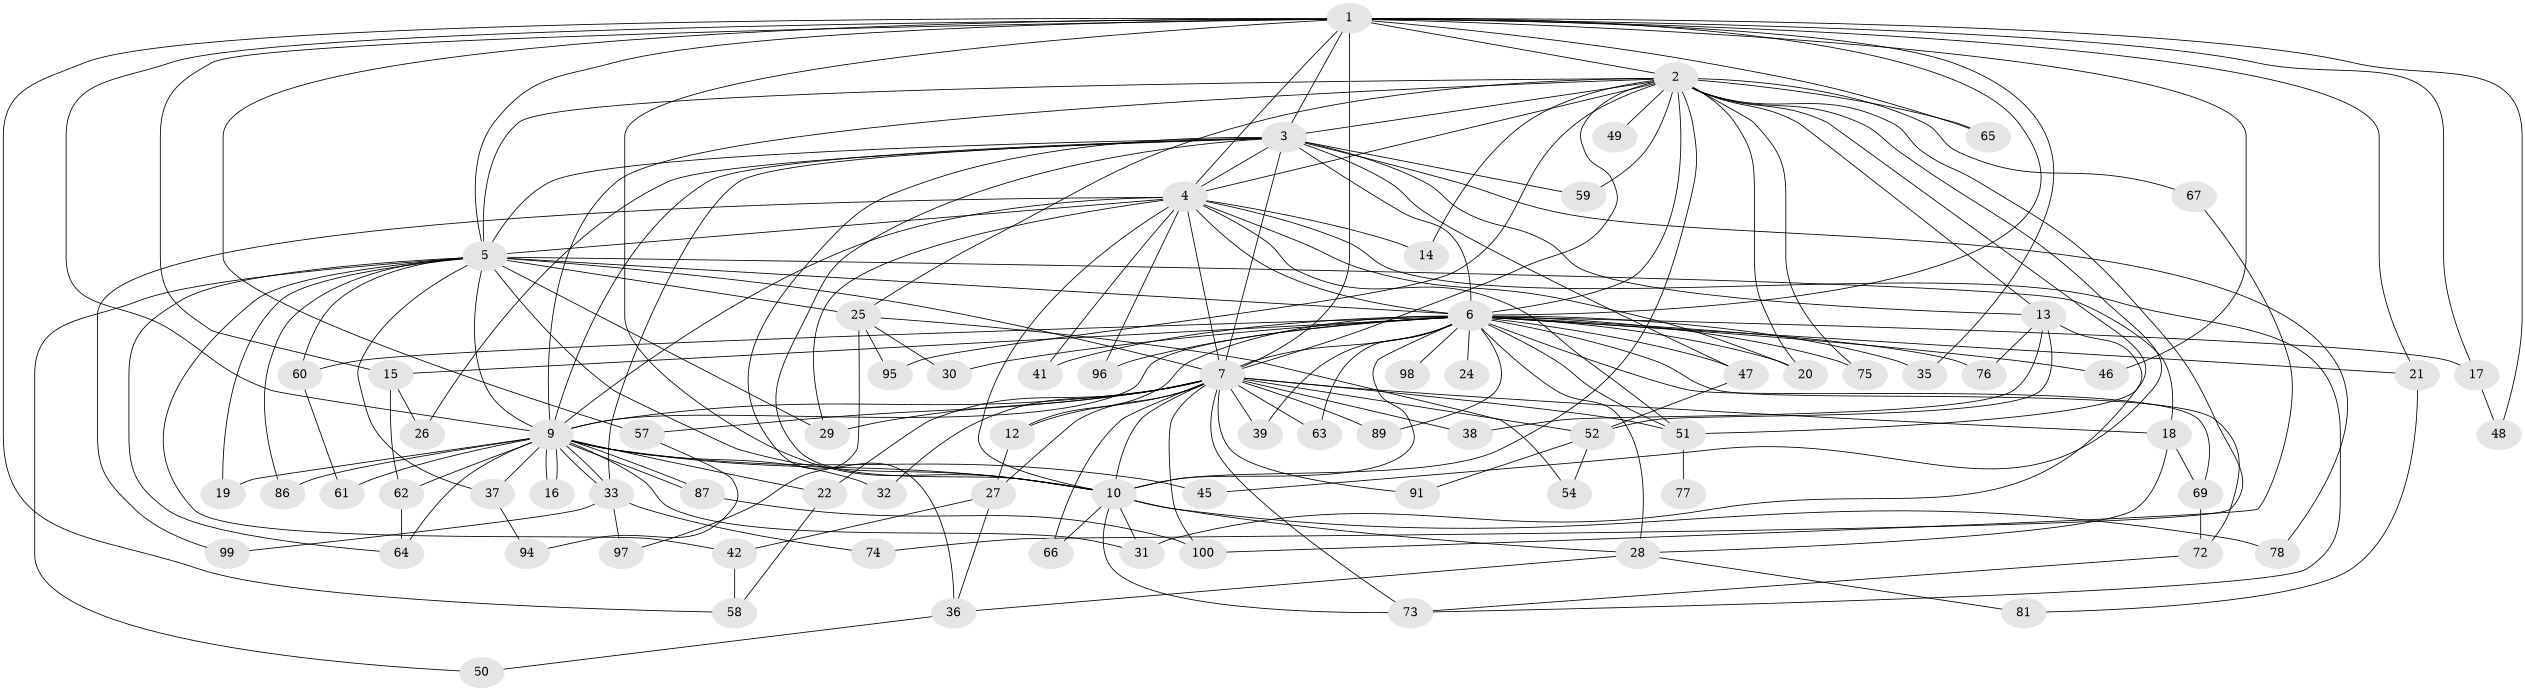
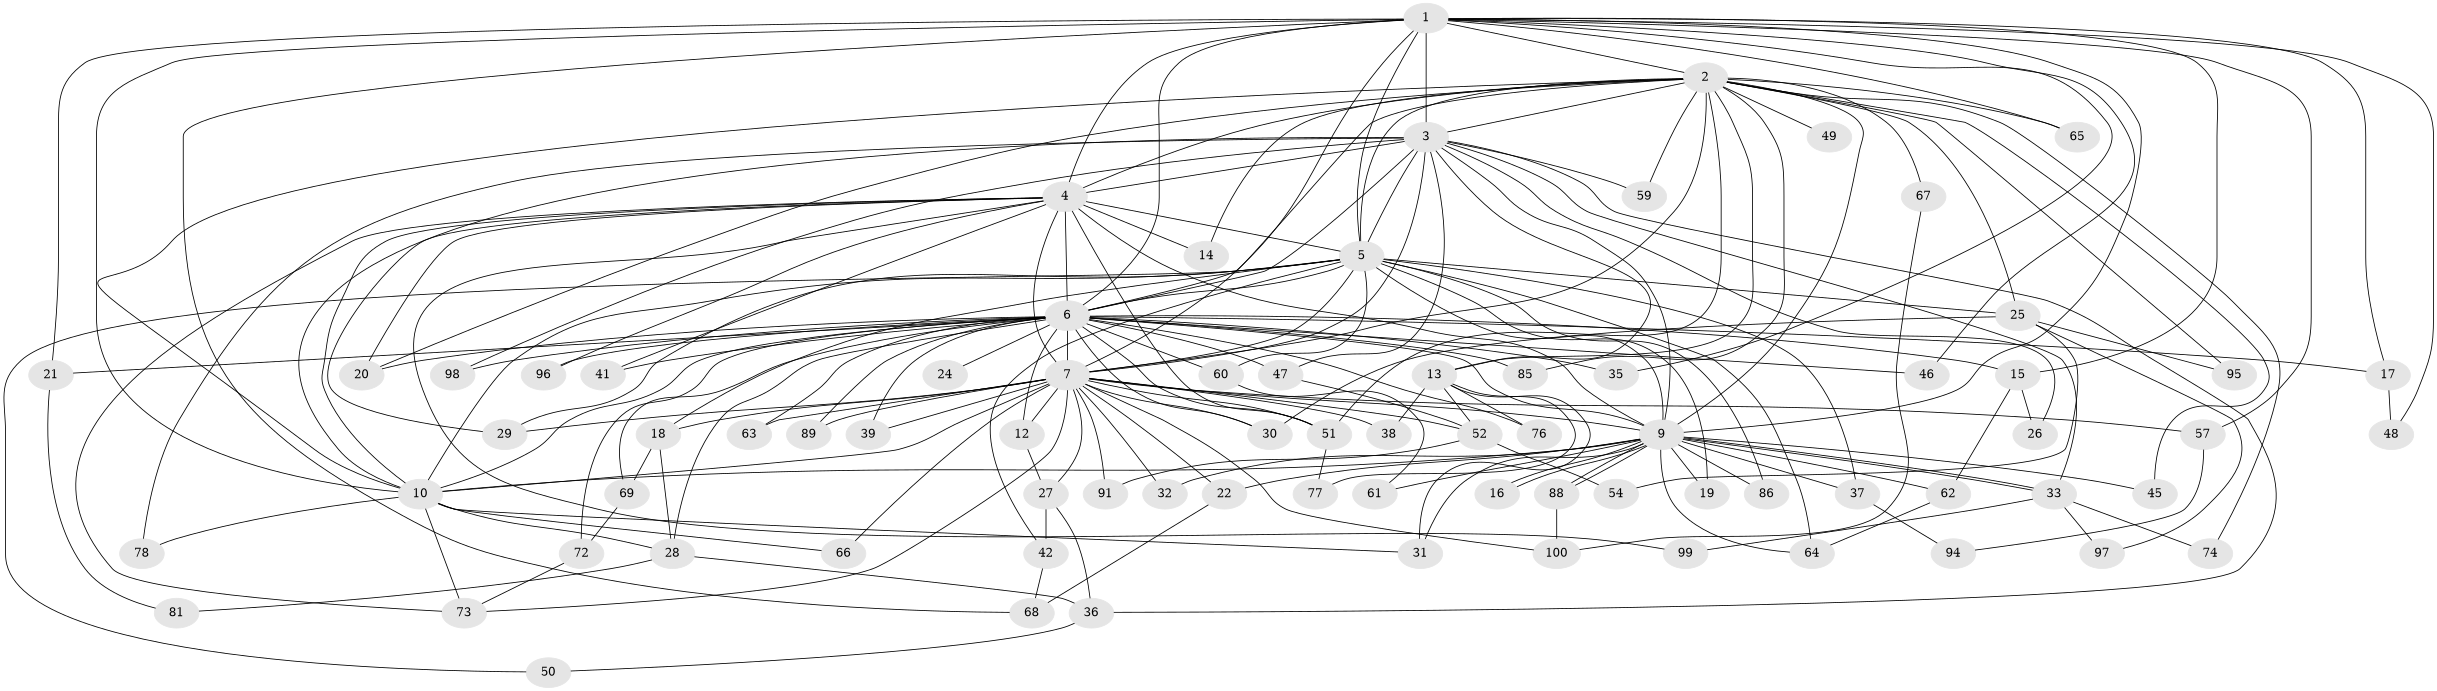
edge "3" -- "98": added
node "75": label "75" -> "85"
edge "7" -- "30": added
edge "13" -- "77": added
node "87": label "87" -> "88"
node "58": label "58" -> "68"
